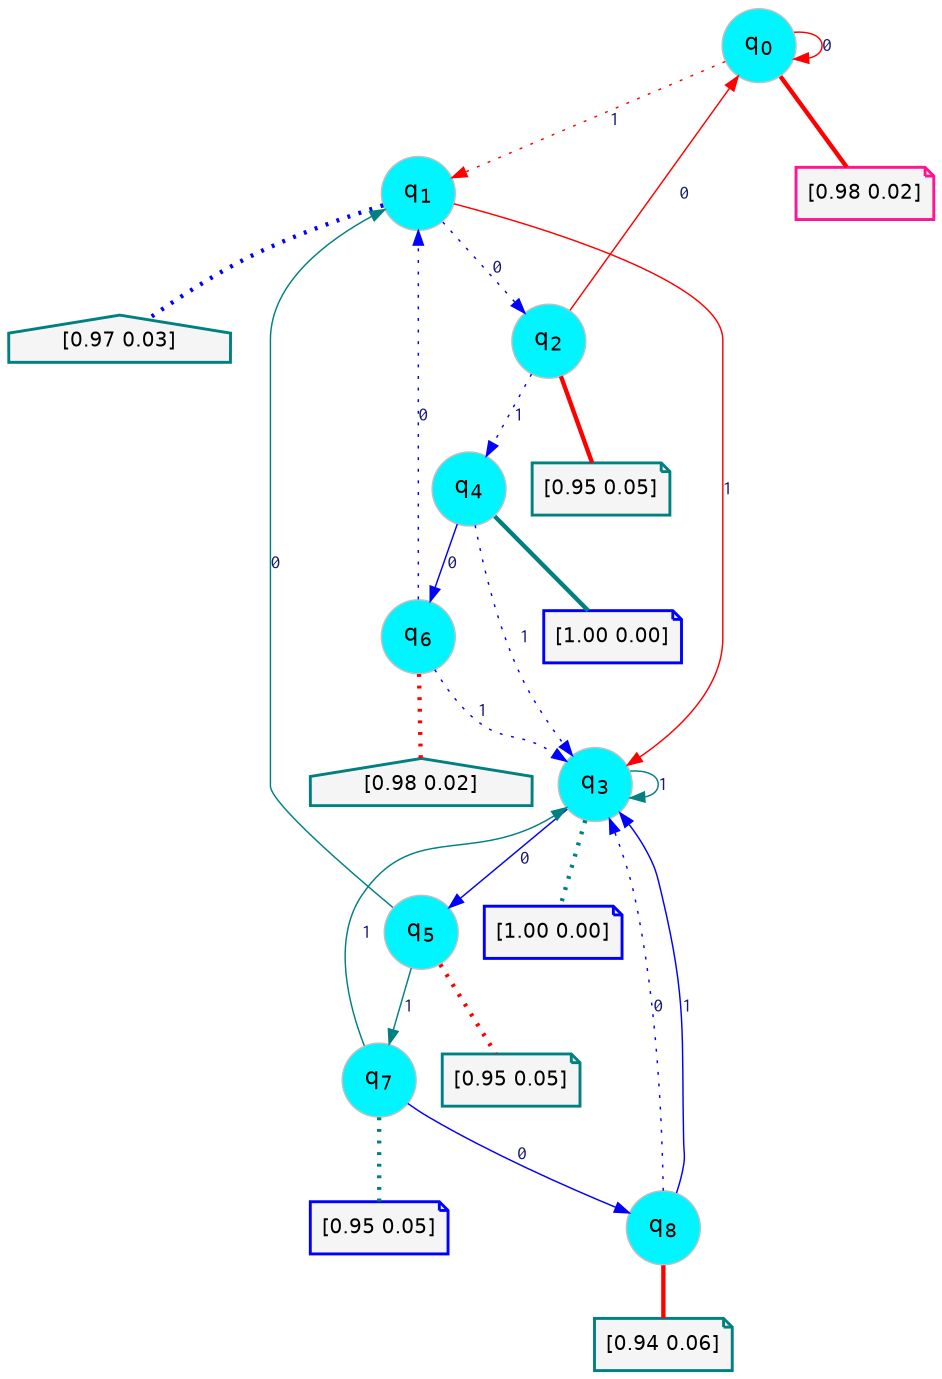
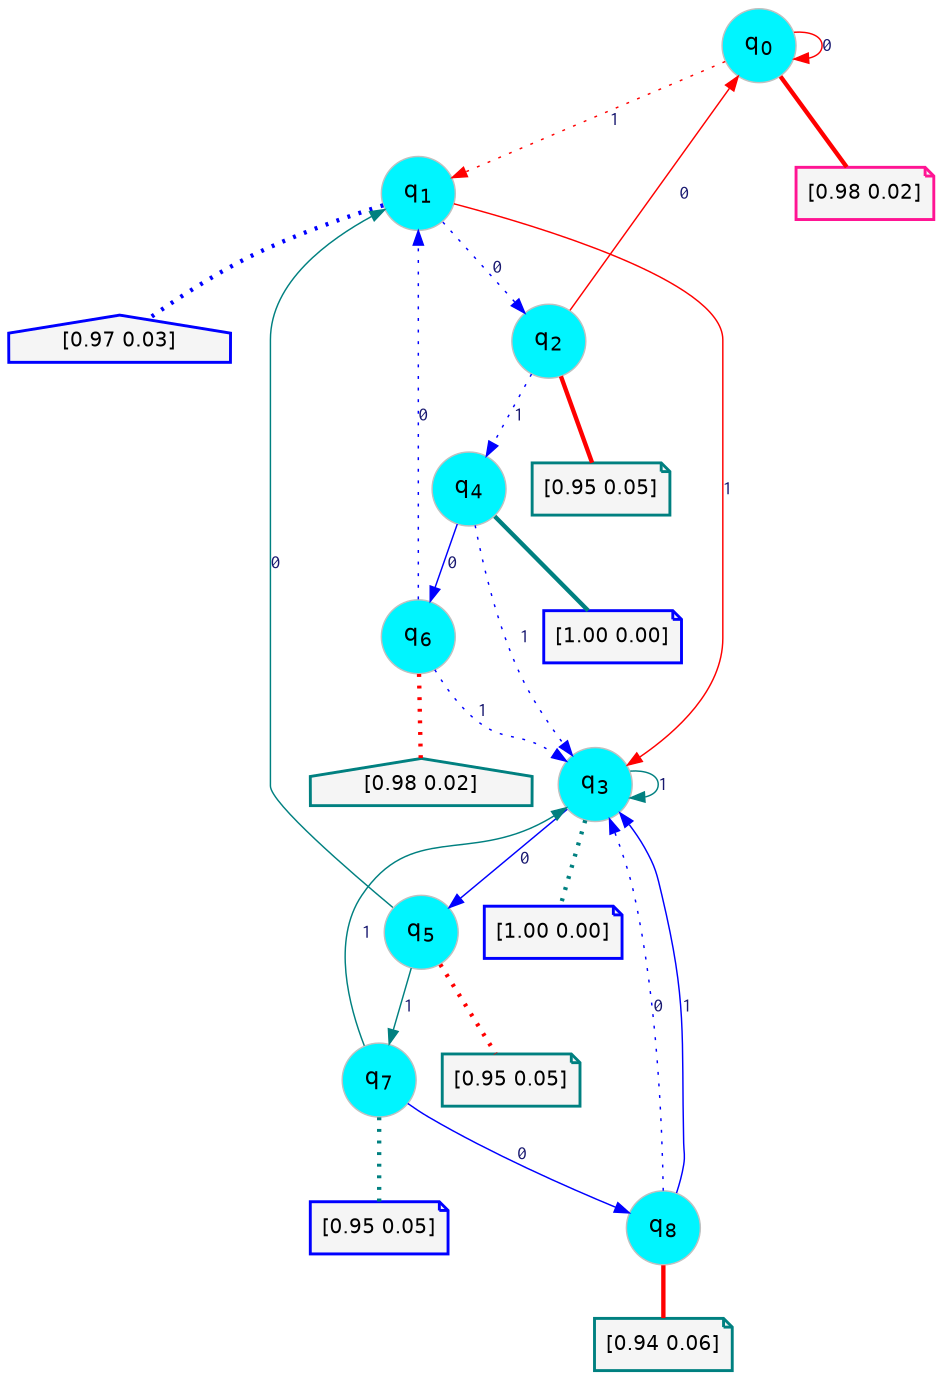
node "[0.97 0.03]": color teal -> blue
